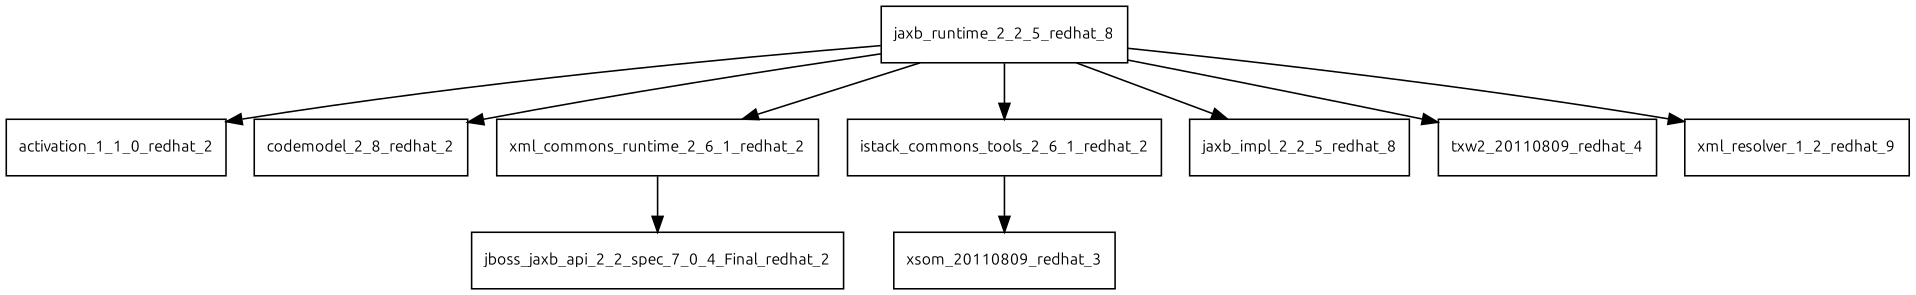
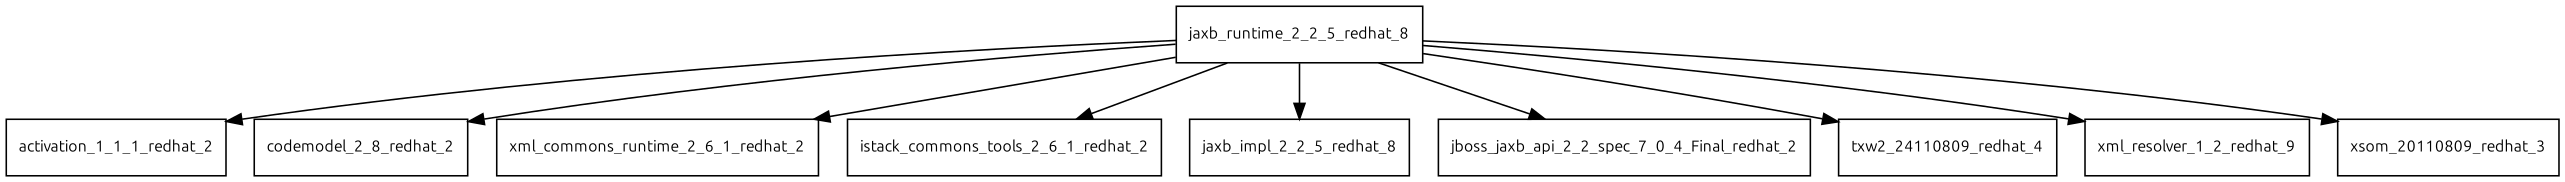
node "activation_1_1_0_redhat_2": label "activation_1_1_0_redhat_2" -> "activation_1_1_1_redhat_2"
node "txw2_20110809_redhat_4": label "txw2_20110809_redhat_4" -> "txw2_24110809_redhat_4"
edge "xml_commons_runtime_2_6_1_redhat_2" -> "jboss_jaxb_api_2_2_spec_7_0_4_Final_redhat_2": now "jaxb_runtime_2_2_5_redhat_8" -> "jboss_jaxb_api_2_2_spec_7_0_4_Final_redhat_2"
edge "istack_commons_tools_2_6_1_redhat_2" -> "xsom_20110809_redhat_3": now "jaxb_runtime_2_2_5_redhat_8" -> "xsom_20110809_redhat_3"
